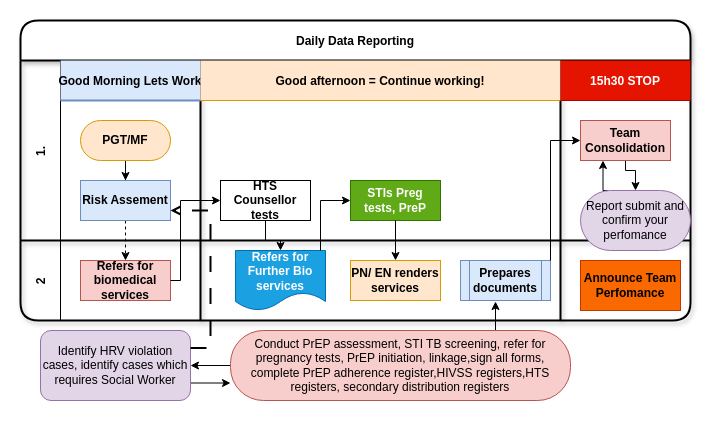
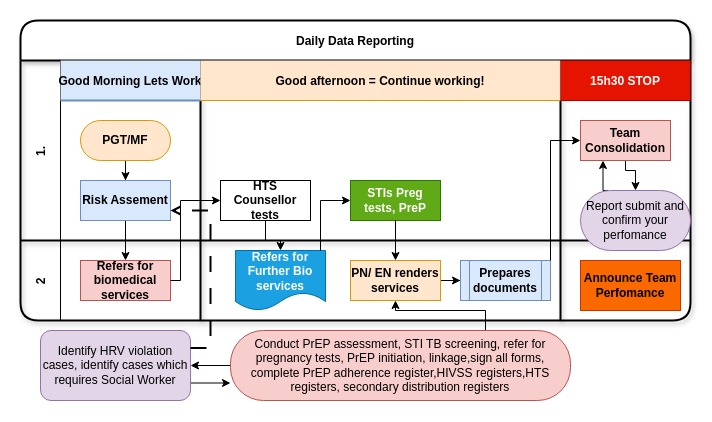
edge "Risk Assement" -> "Refers for biomedical services": style dashed -> solid
edge "PN/ EN renders services" -> "Prepares documents": added
edge "Conduct PrEP assessment, STI TB screening, refer for pregnancy tests, PrEP initiation, linkage,sign all forms, complete PrEP adherence register,HIVSS registers,HTS registers, secondary distribution registers" -> "Prepares documents": now "Conduct PrEP assessment, STI TB screening, refer for pregnancy tests, PrEP initiation, linkage,sign all forms, complete PrEP adherence register,HIVSS registers,HTS registers, secondary distribution registers" -> "PN/ EN renders services"
